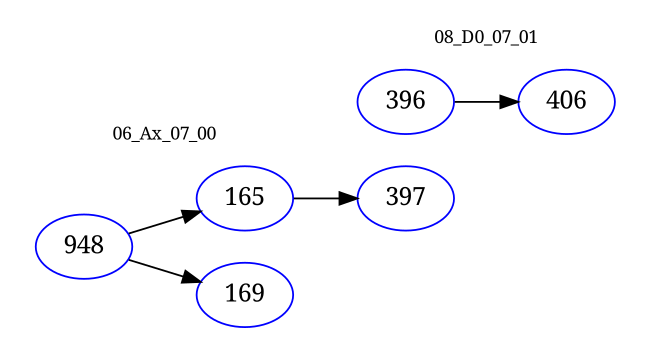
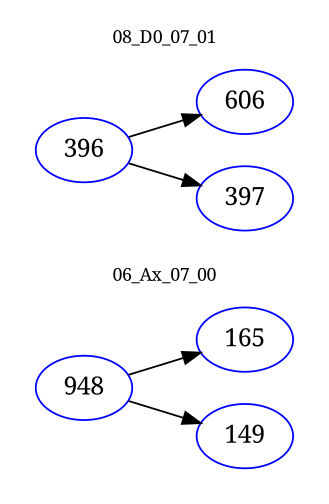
node "406": label "406" -> "606"
edge "165" -> "397": now "396" -> "397"
node "169": label "169" -> "149"
